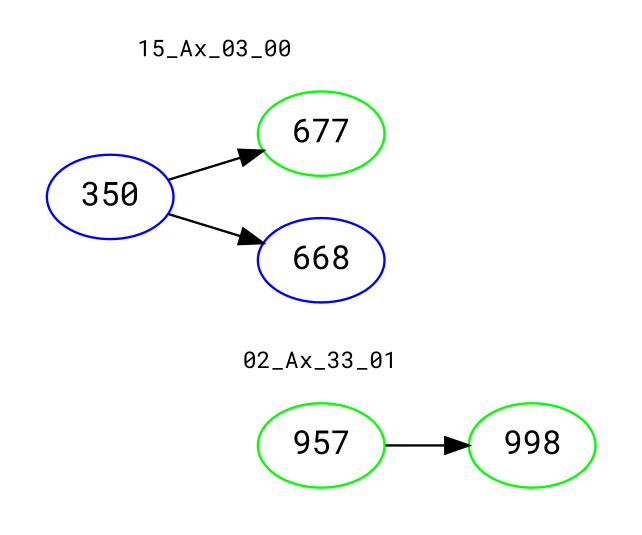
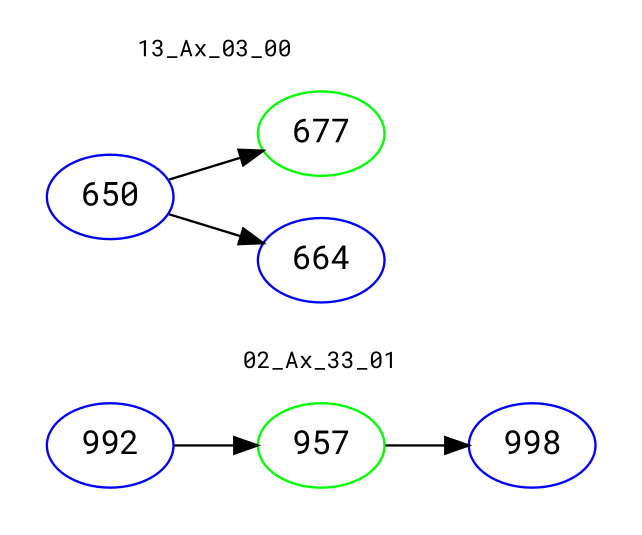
cluster "15_Ax_03_00": label "15_Ax_03_00" -> "13_Ax_03_00"
node "350": label "350" -> "650"
node "668": label "668" -> "664"
node "992": added
node "998": color green -> blue
